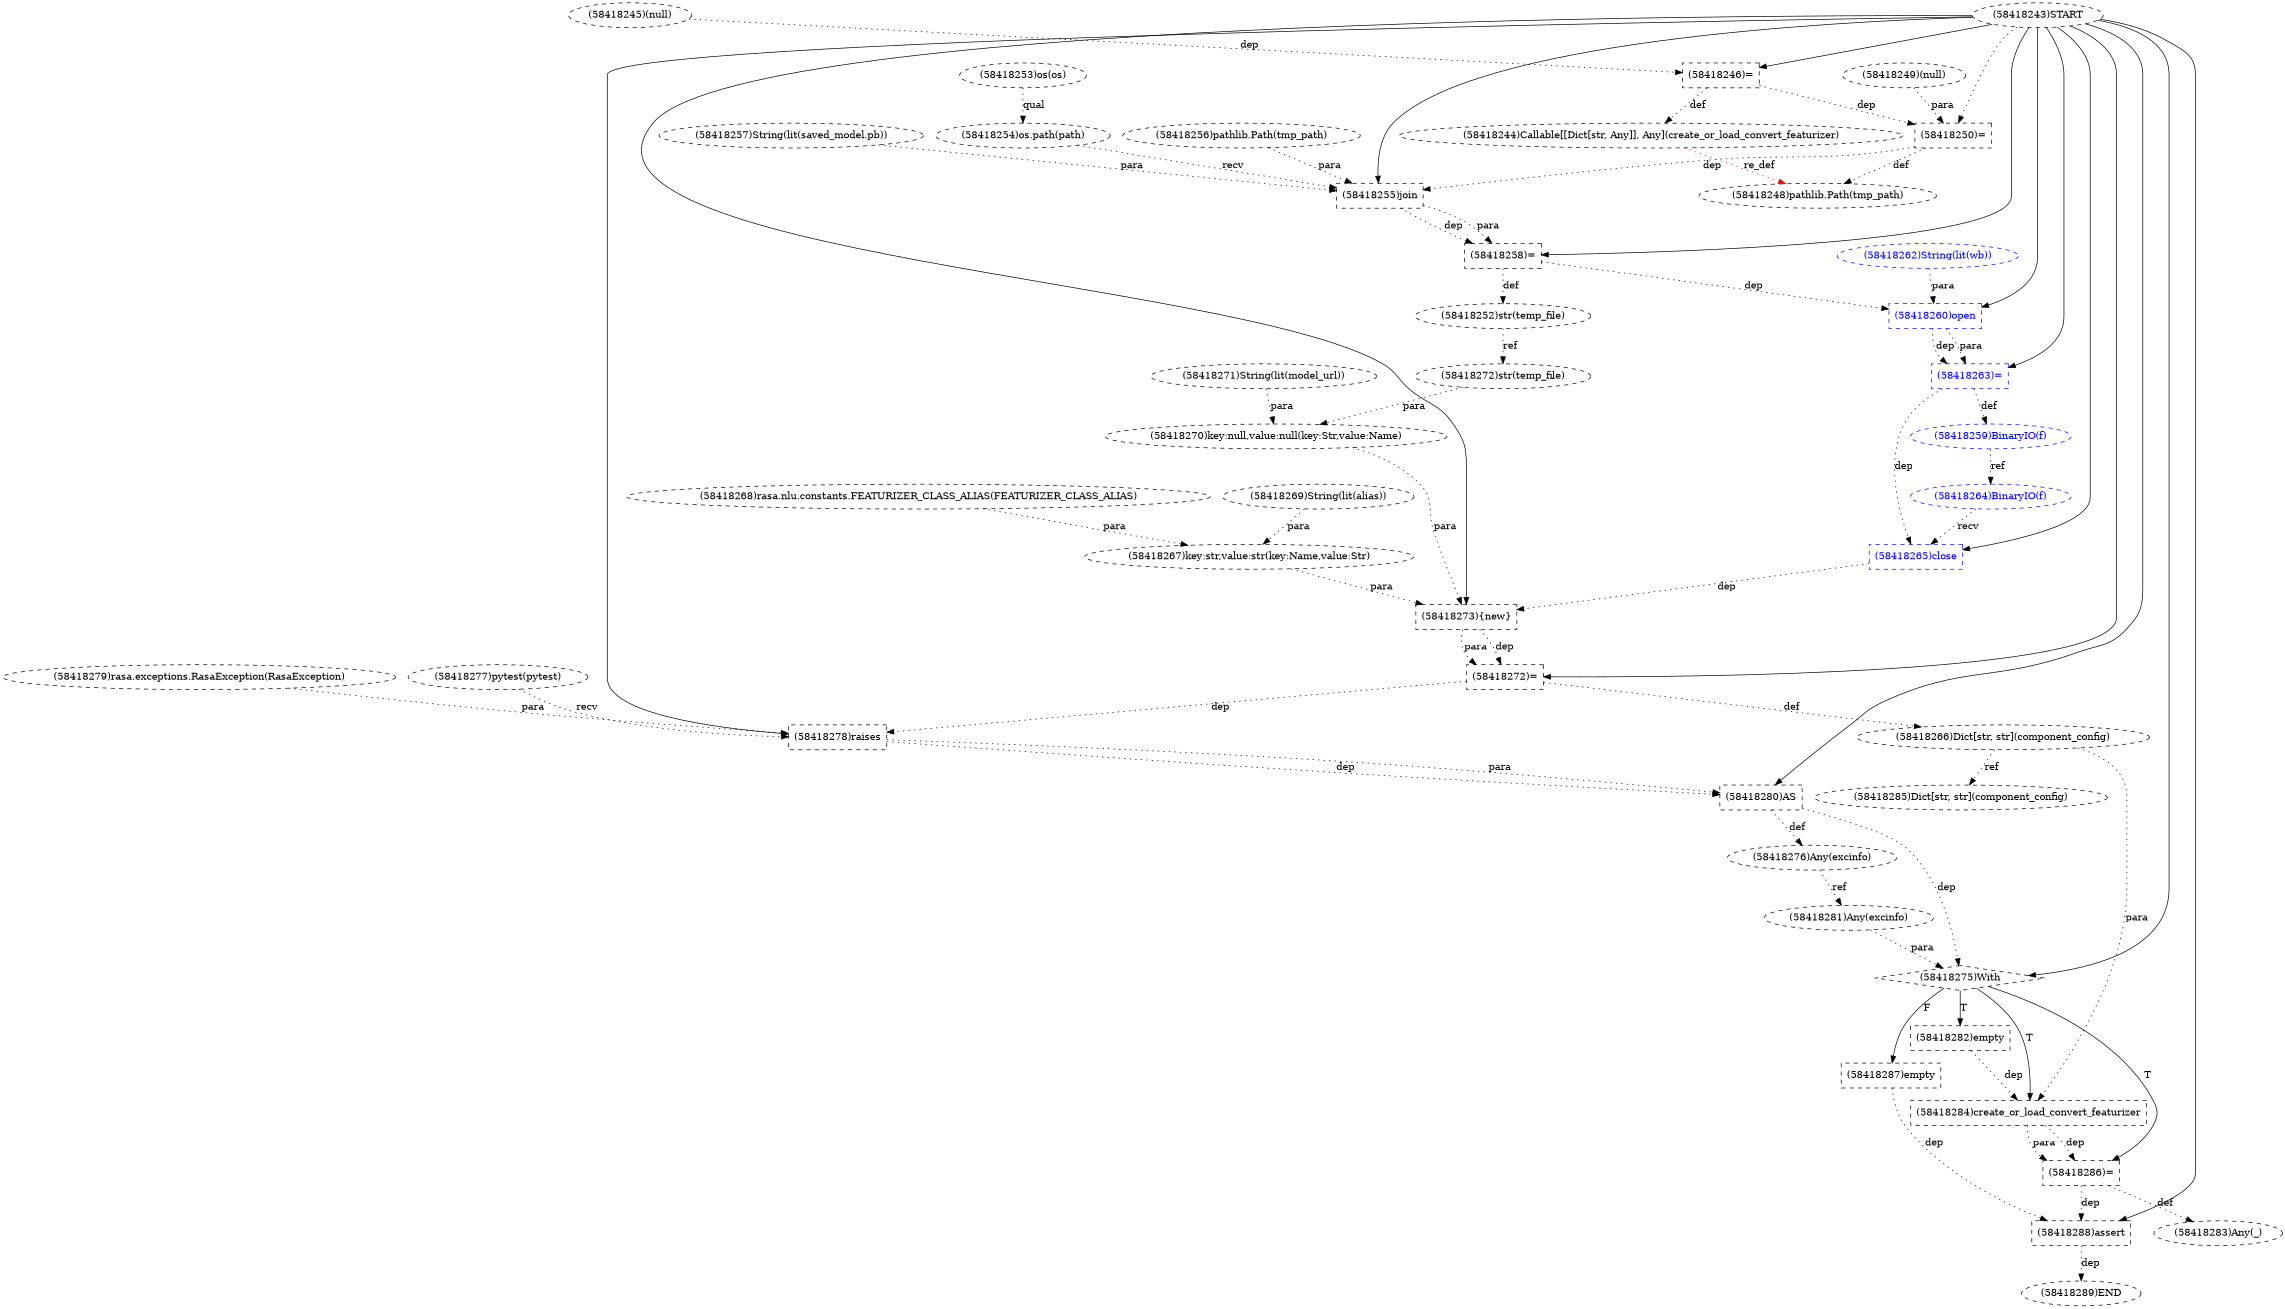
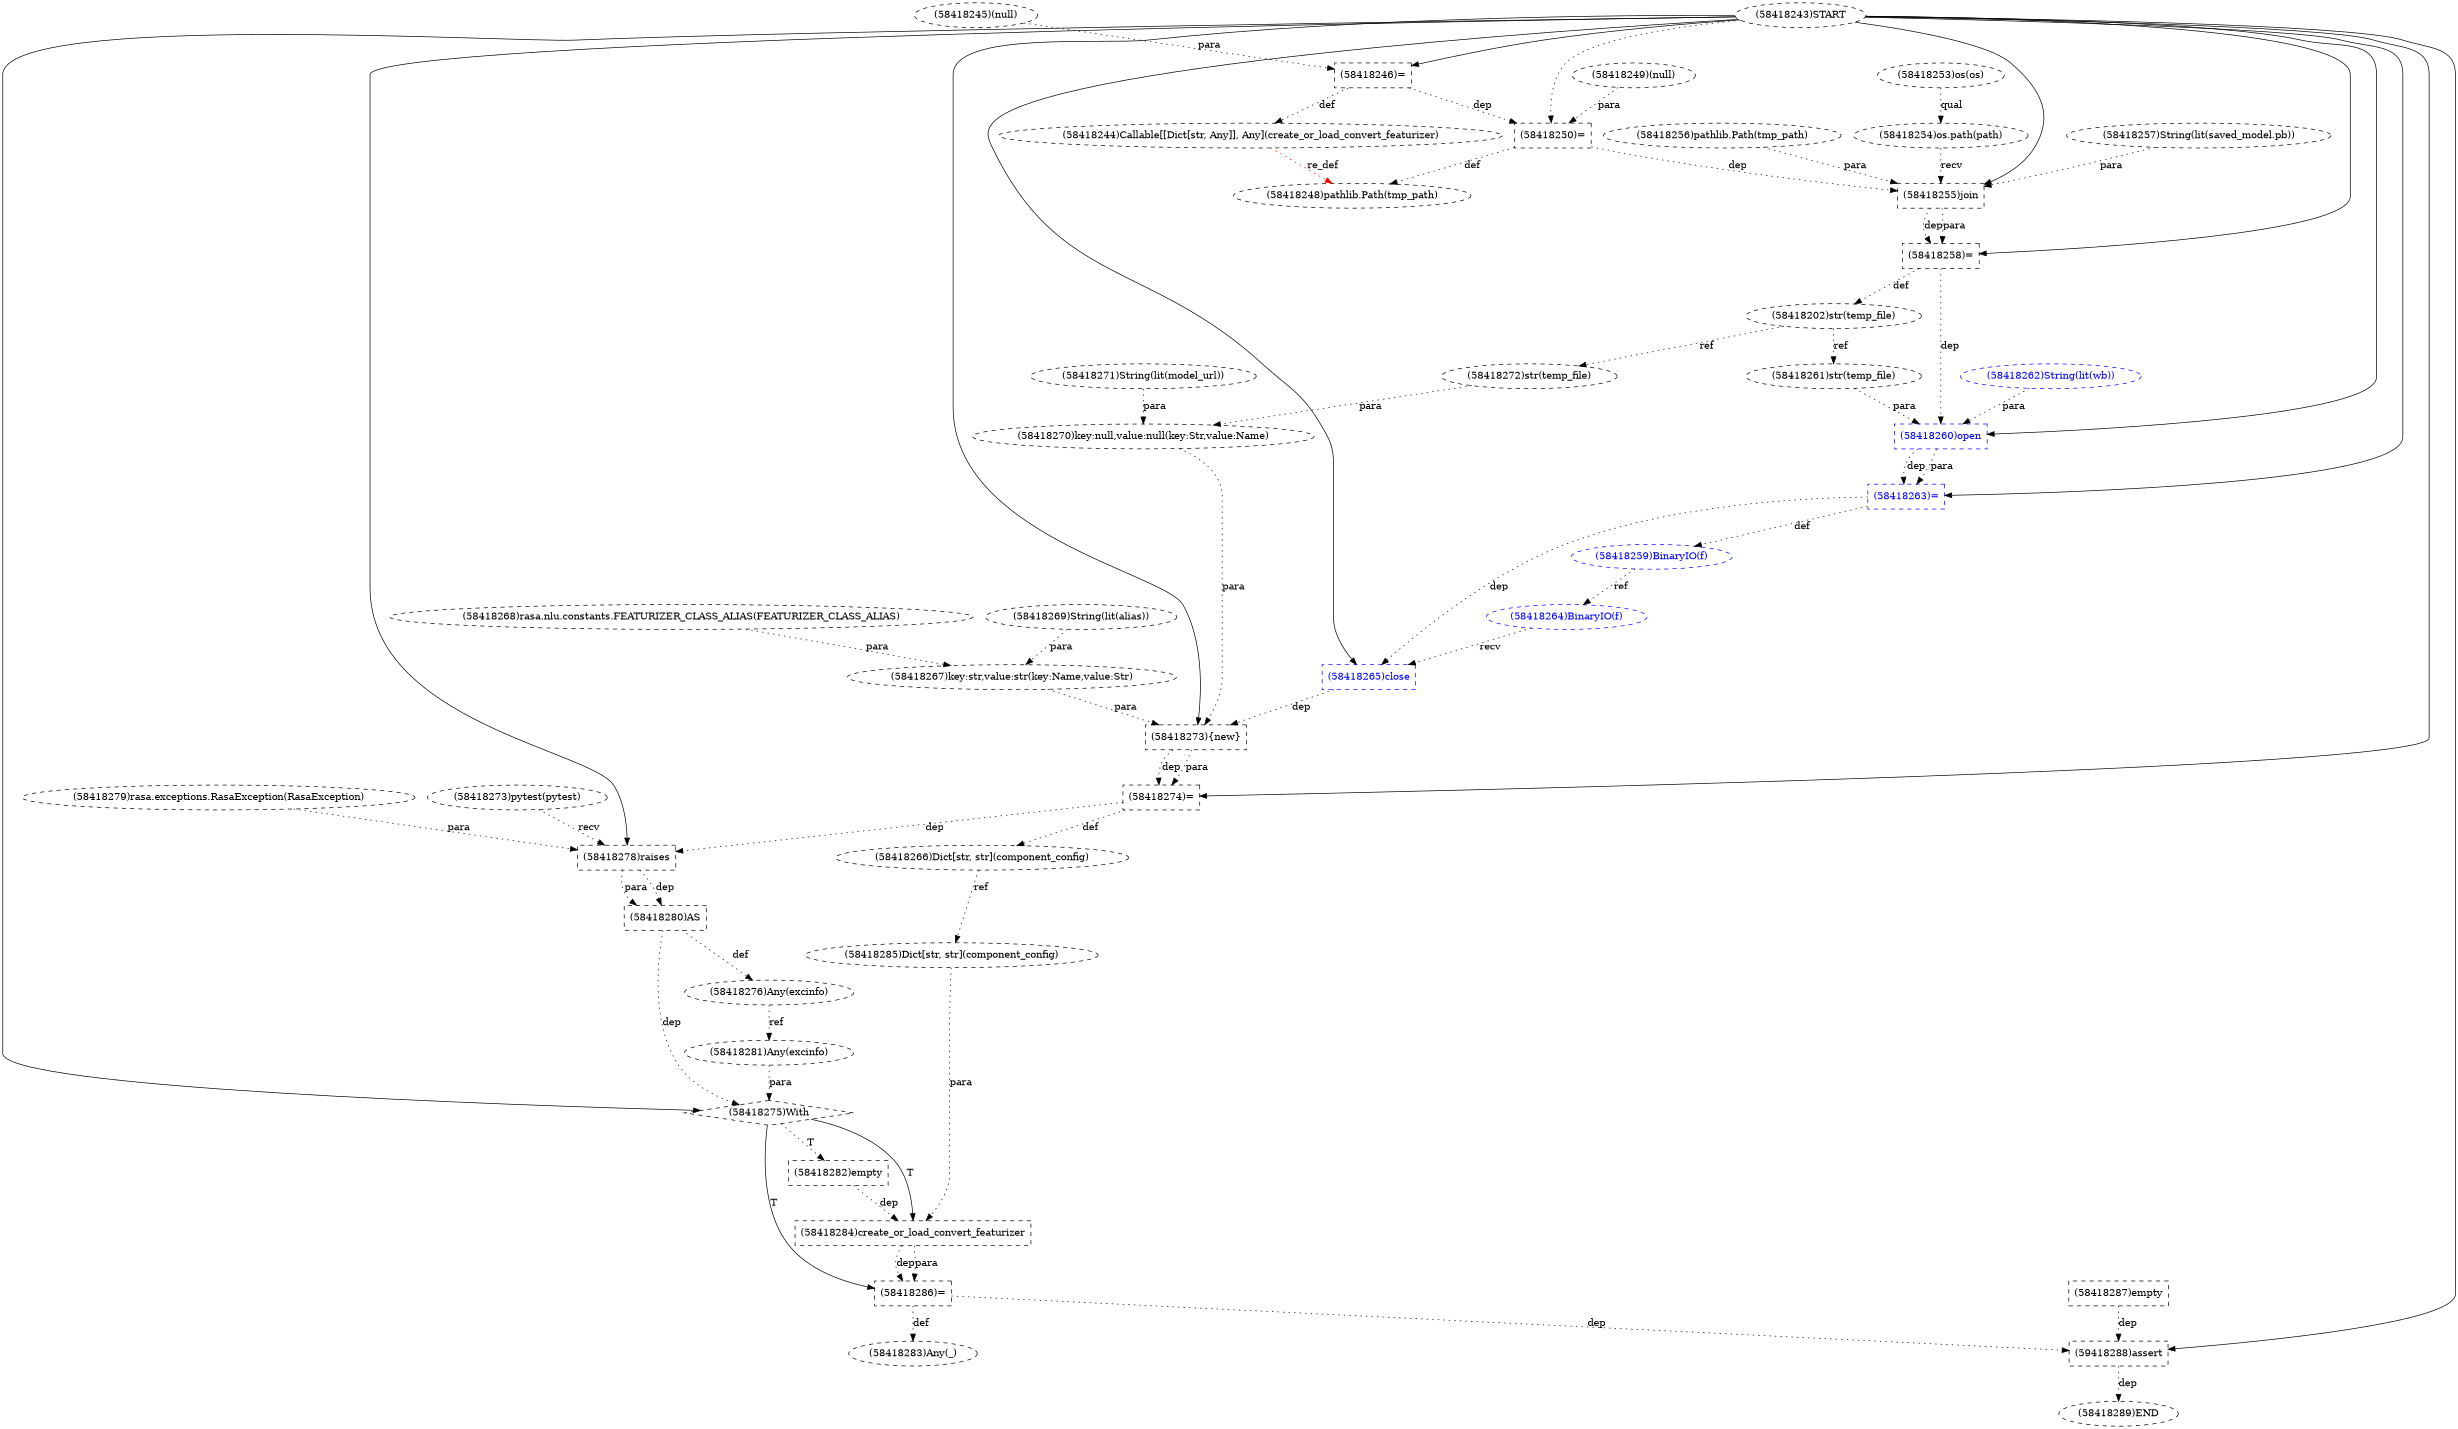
edge "(58418245)(null)" -> "(58418246)=": label "dep" -> "para"
node "(58418252)str(temp_file)": label "(58418252)str(temp_file)" -> "(58418202)str(temp_file)"
node "(58418261)str(temp_file)": added
edge "(58418243)START" -> "(58418280)AS": removed
node "(58418277)pytest(pytest)": label "(58418277)pytest(pytest)" -> "(58418273)pytest(pytest)"
node "(58418272)=": label "(58418272)=" -> "(58418274)="
edge "(58418266)Dict[str, str](component_config)" -> "(58418284)create_or_load_convert_featurizer": now "(58418285)Dict[str, str](component_config)" -> "(58418284)create_or_load_convert_featurizer"
edge "(58418275)With" -> "(58418282)empty": style solid -> dotted
edge "(58418275)With" -> "(58418287)empty": removed, label "F"
node "(58418288)assert": label "(58418288)assert" -> "(59418288)assert"
